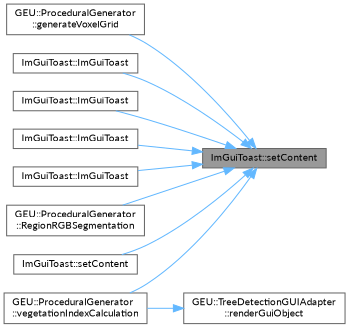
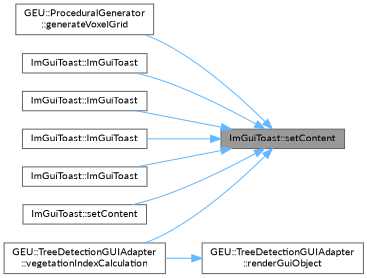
node "GEU::ProceduralGenerator ::RegionRGBSegmentation": removed
node "GEU::ProceduralGenerator ::vegetationIndexCalculation": label "GEU::ProceduralGenerator ::vegetationIndexCalculation" -> "GEU::TreeDetectionGUIAdapter ::vegetationIndexCalculation"
